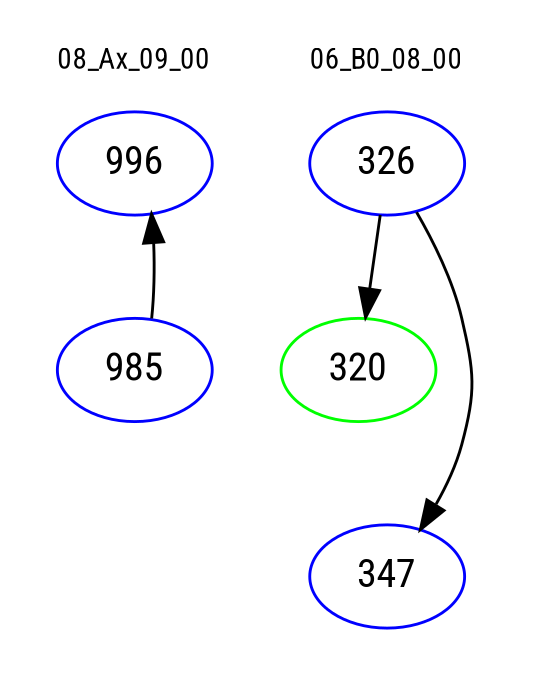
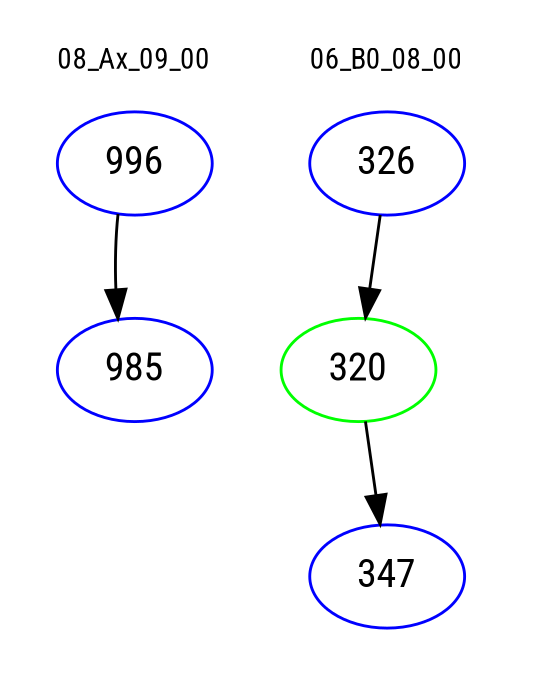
edge "985" -> "996": reversed
edge "326" -> "347": now "320" -> "347"
